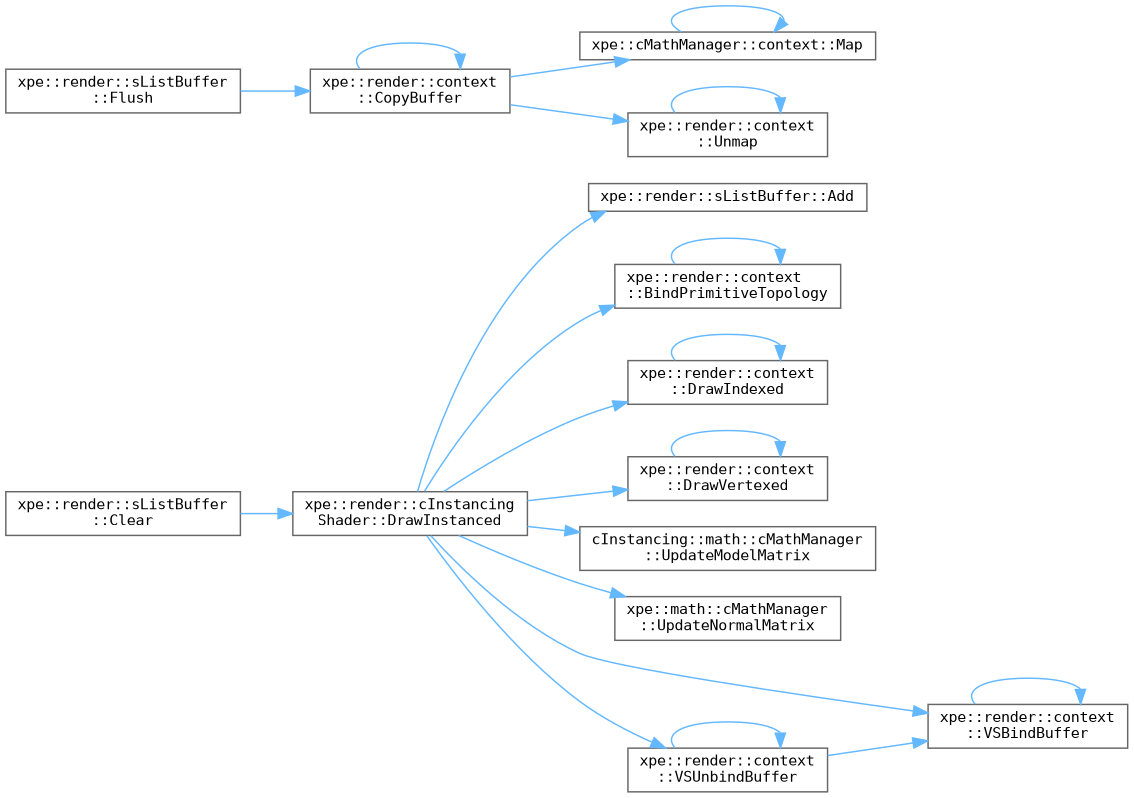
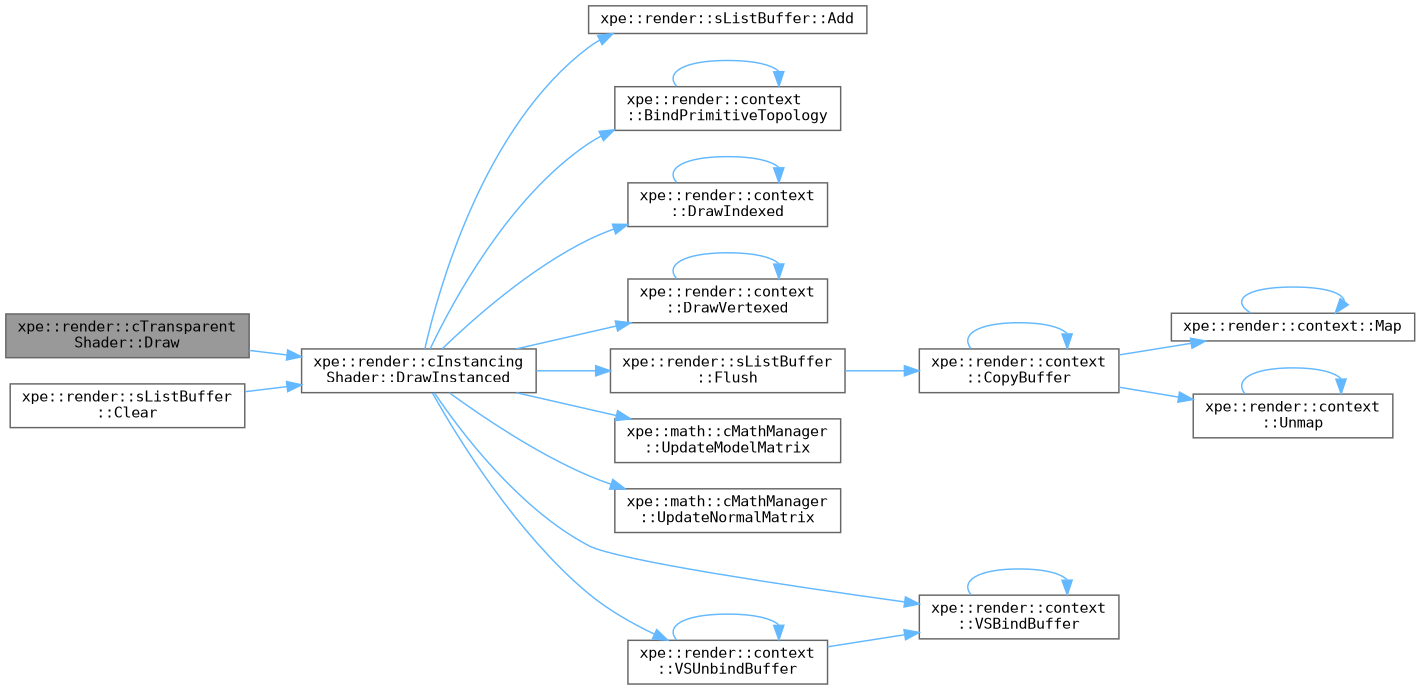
node "xpe::cMathManager::context::Map": label "xpe::cMathManager::context::Map" -> "xpe::render::context::Map"
node "xpe::render::cTransparent Shader::Draw": added
edge "xpe::render::cInstancing Shader::DrawInstanced" -> "xpe::render::sListBuffer ::Flush": added
node "cInstancing::math::cMathManager ::UpdateModelMatrix": label "cInstancing::math::cMathManager ::UpdateModelMatrix" -> "xpe::math::cMathManager ::UpdateModelMatrix"
